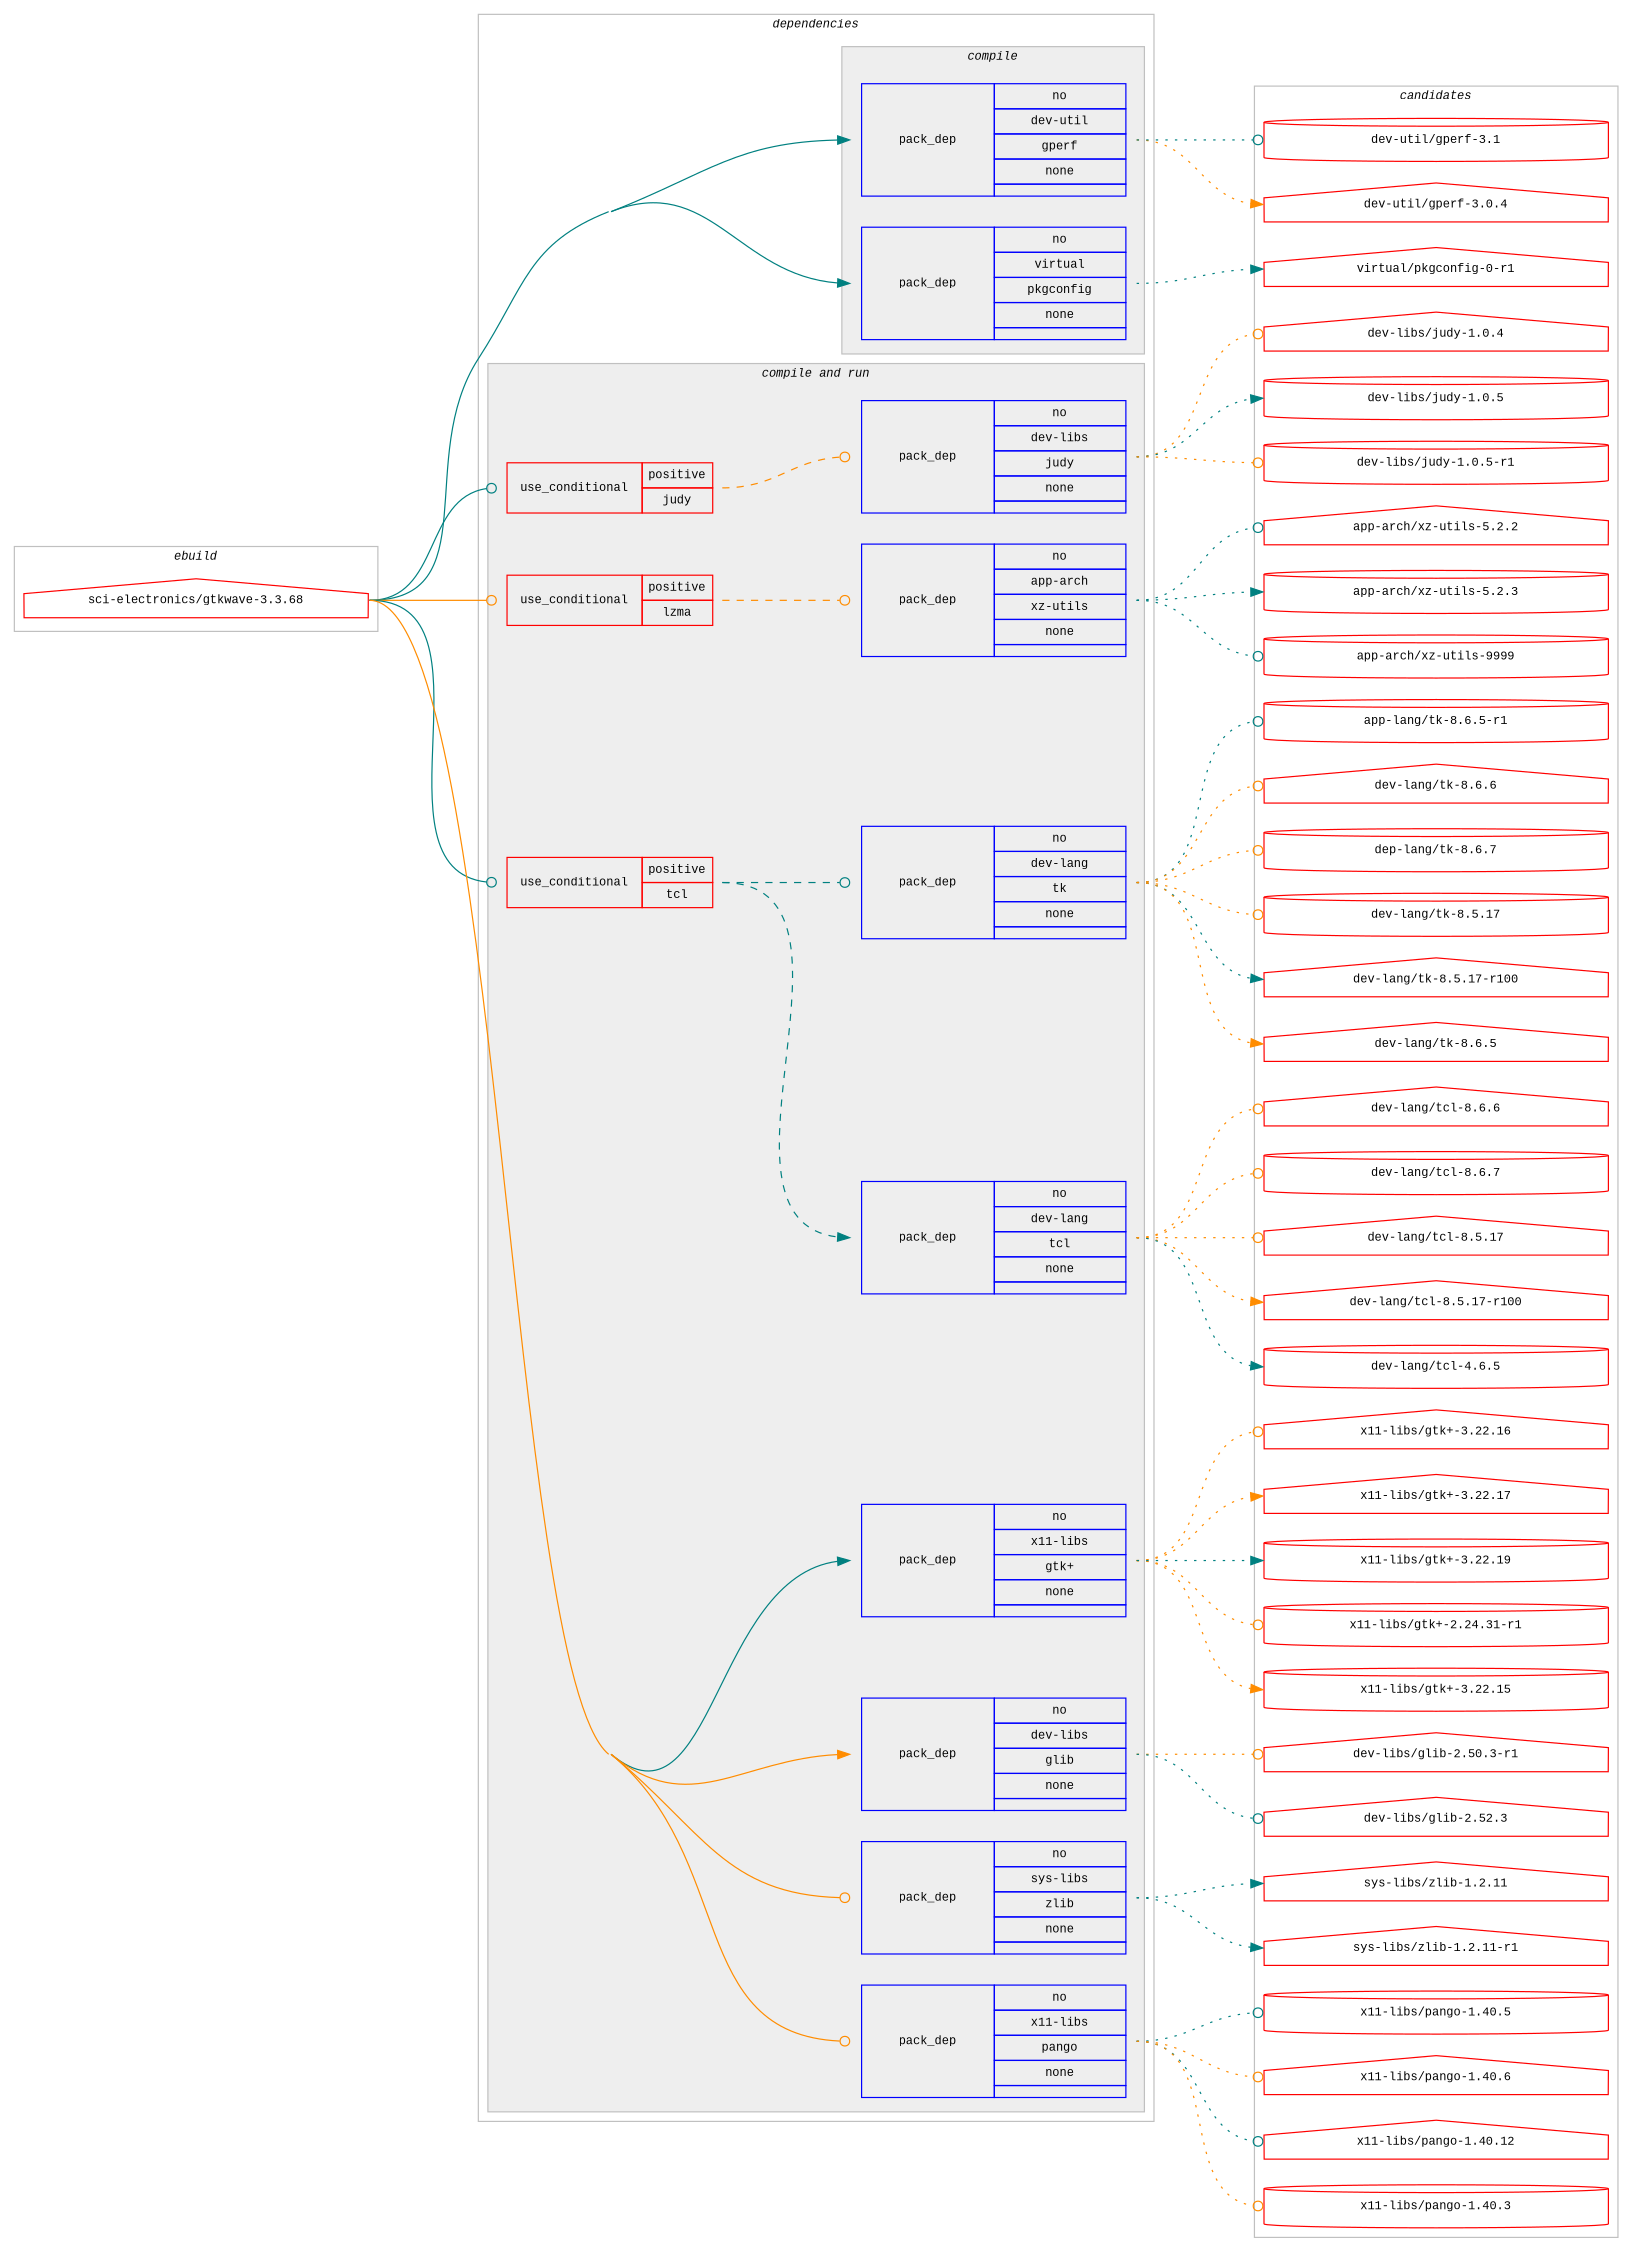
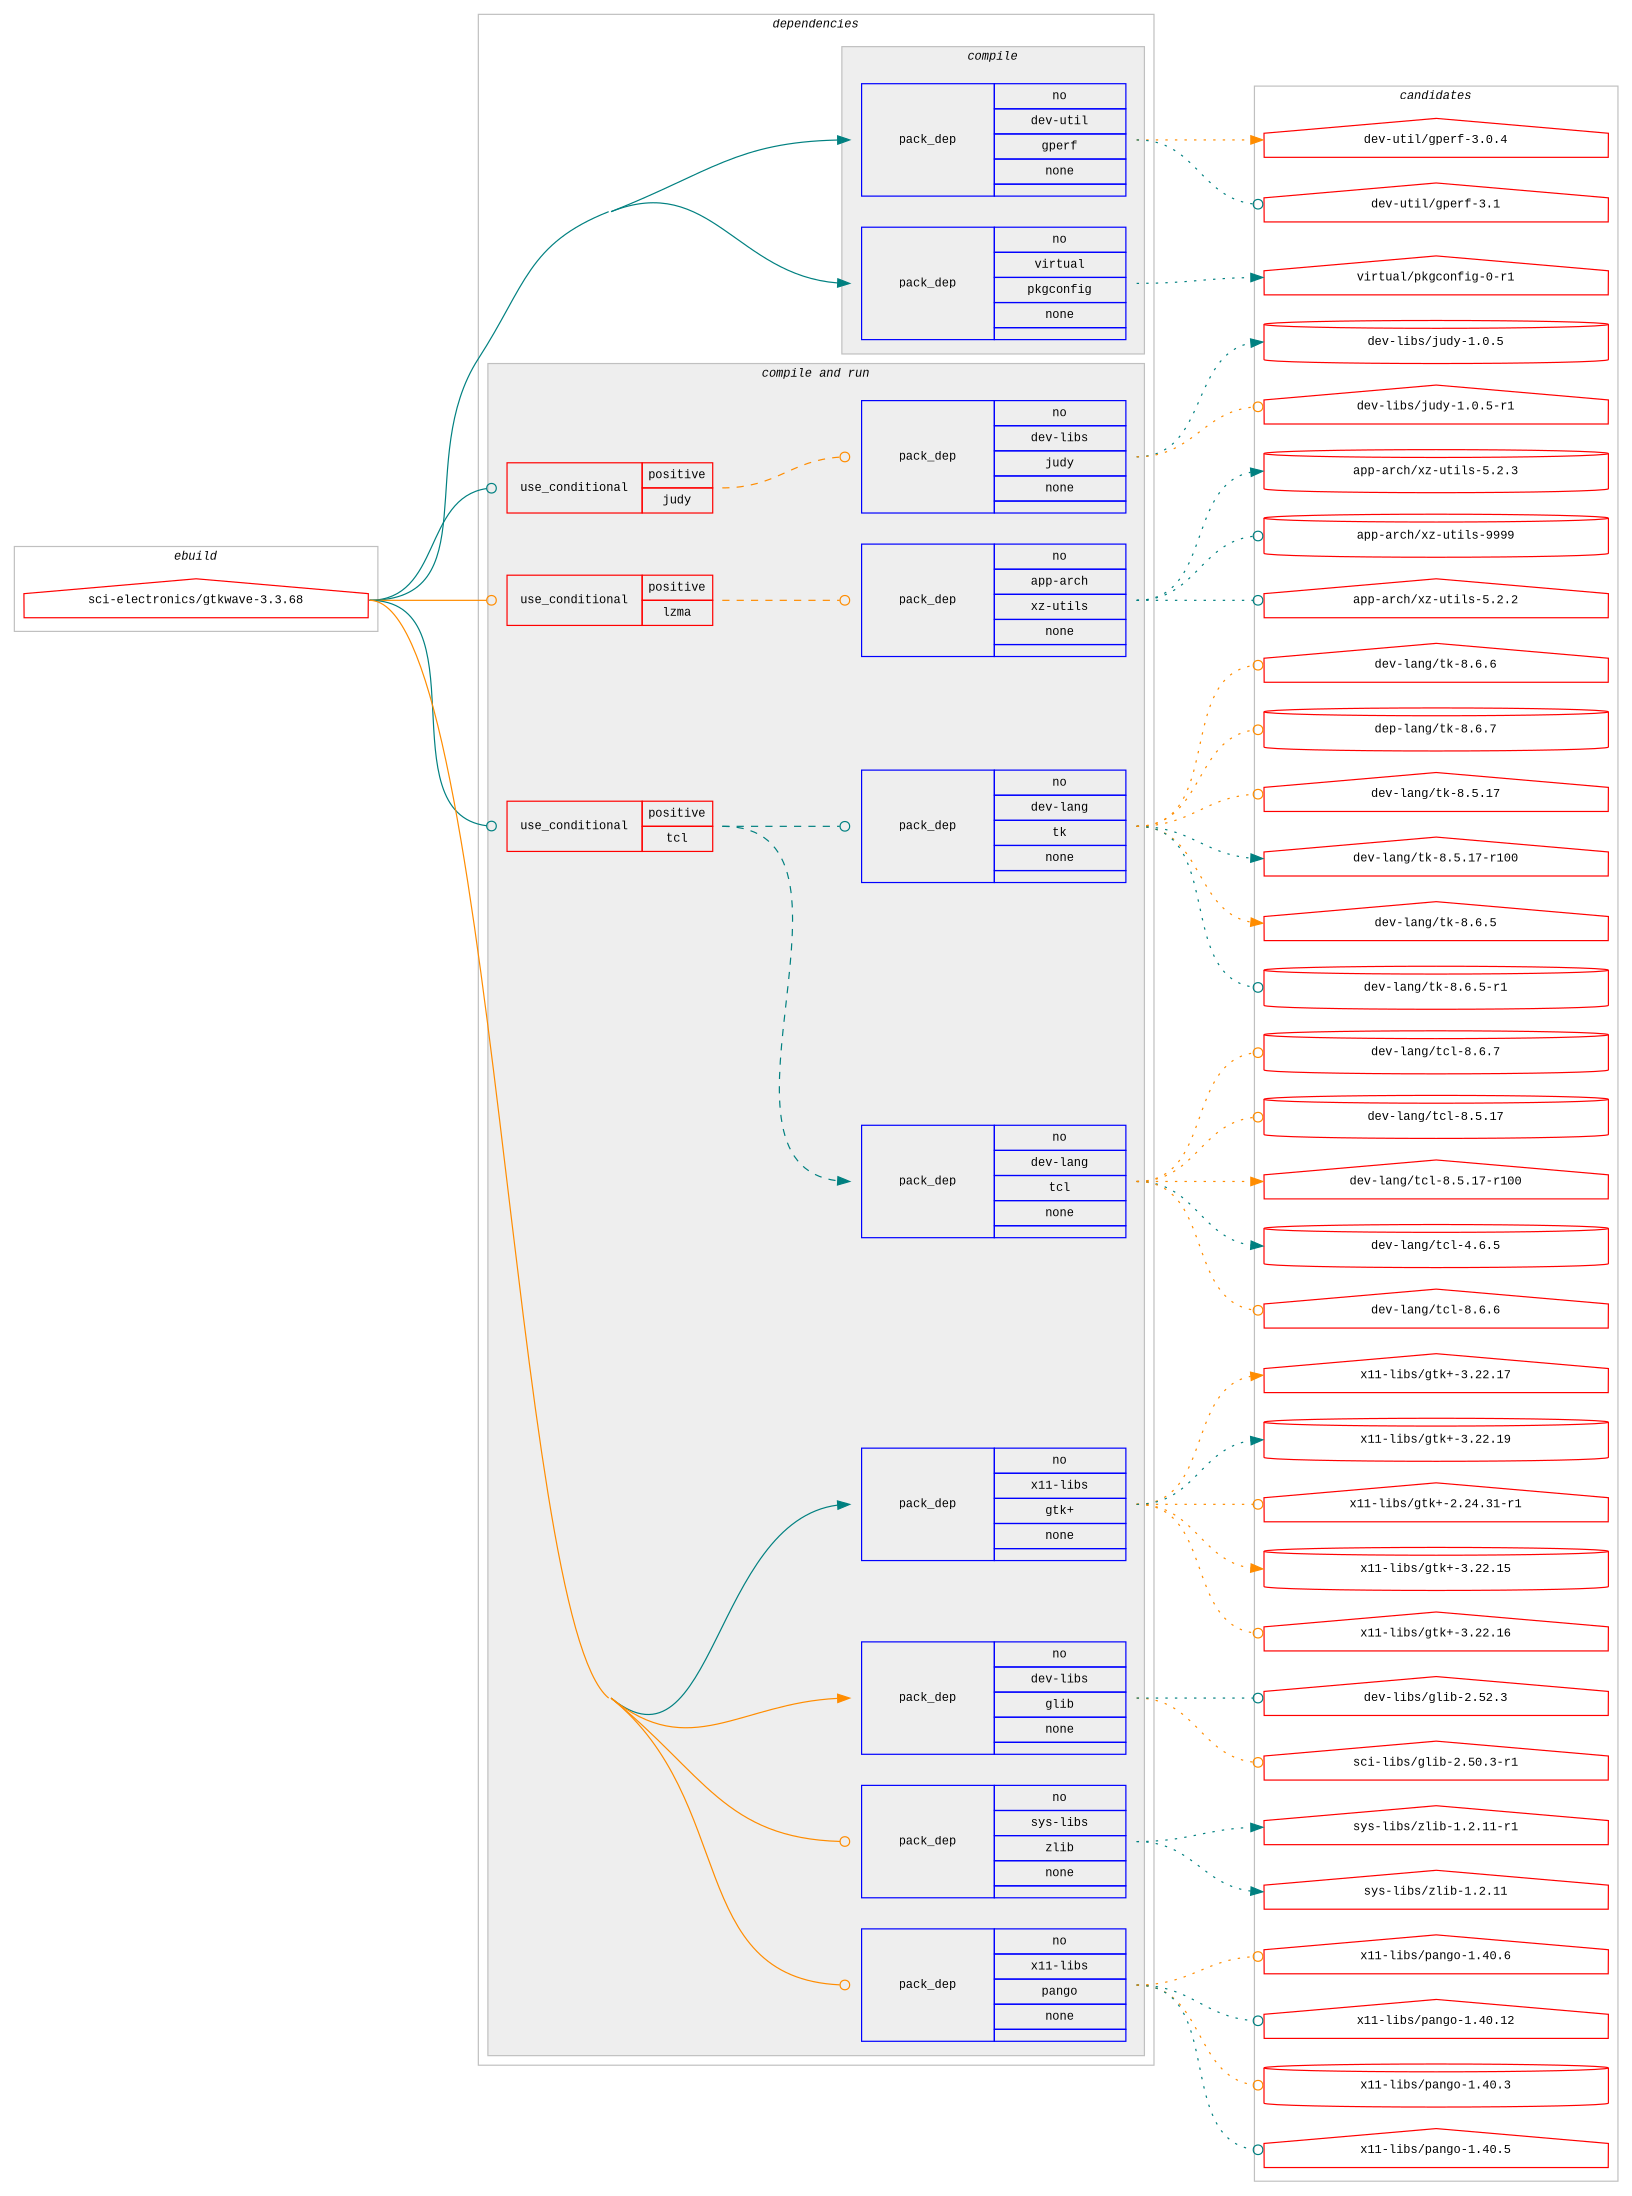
node "dev-util/gperf-3.1": shape cylinder -> house
node "dev-libs/judy-1.0.4": removed
node "dev-libs/judy-1.0.5-r1": shape cylinder -> house
node "app-lang/tk-8.6.5-r1": label "app-lang/tk-8.6.5-r1" -> "dev-lang/tk-8.6.5-r1"
node "dev-lang/tk-8.5.17": shape cylinder -> house
node "dev-lang/tcl-8.5.17": shape house -> cylinder
node "x11-libs/gtk+-2.24.31-r1": shape cylinder -> house
node "dev-libs/glib-2.50.3-r1": label "dev-libs/glib-2.50.3-r1" -> "sci-libs/glib-2.50.3-r1"
node "x11-libs/pango-1.40.5": shape cylinder -> house
